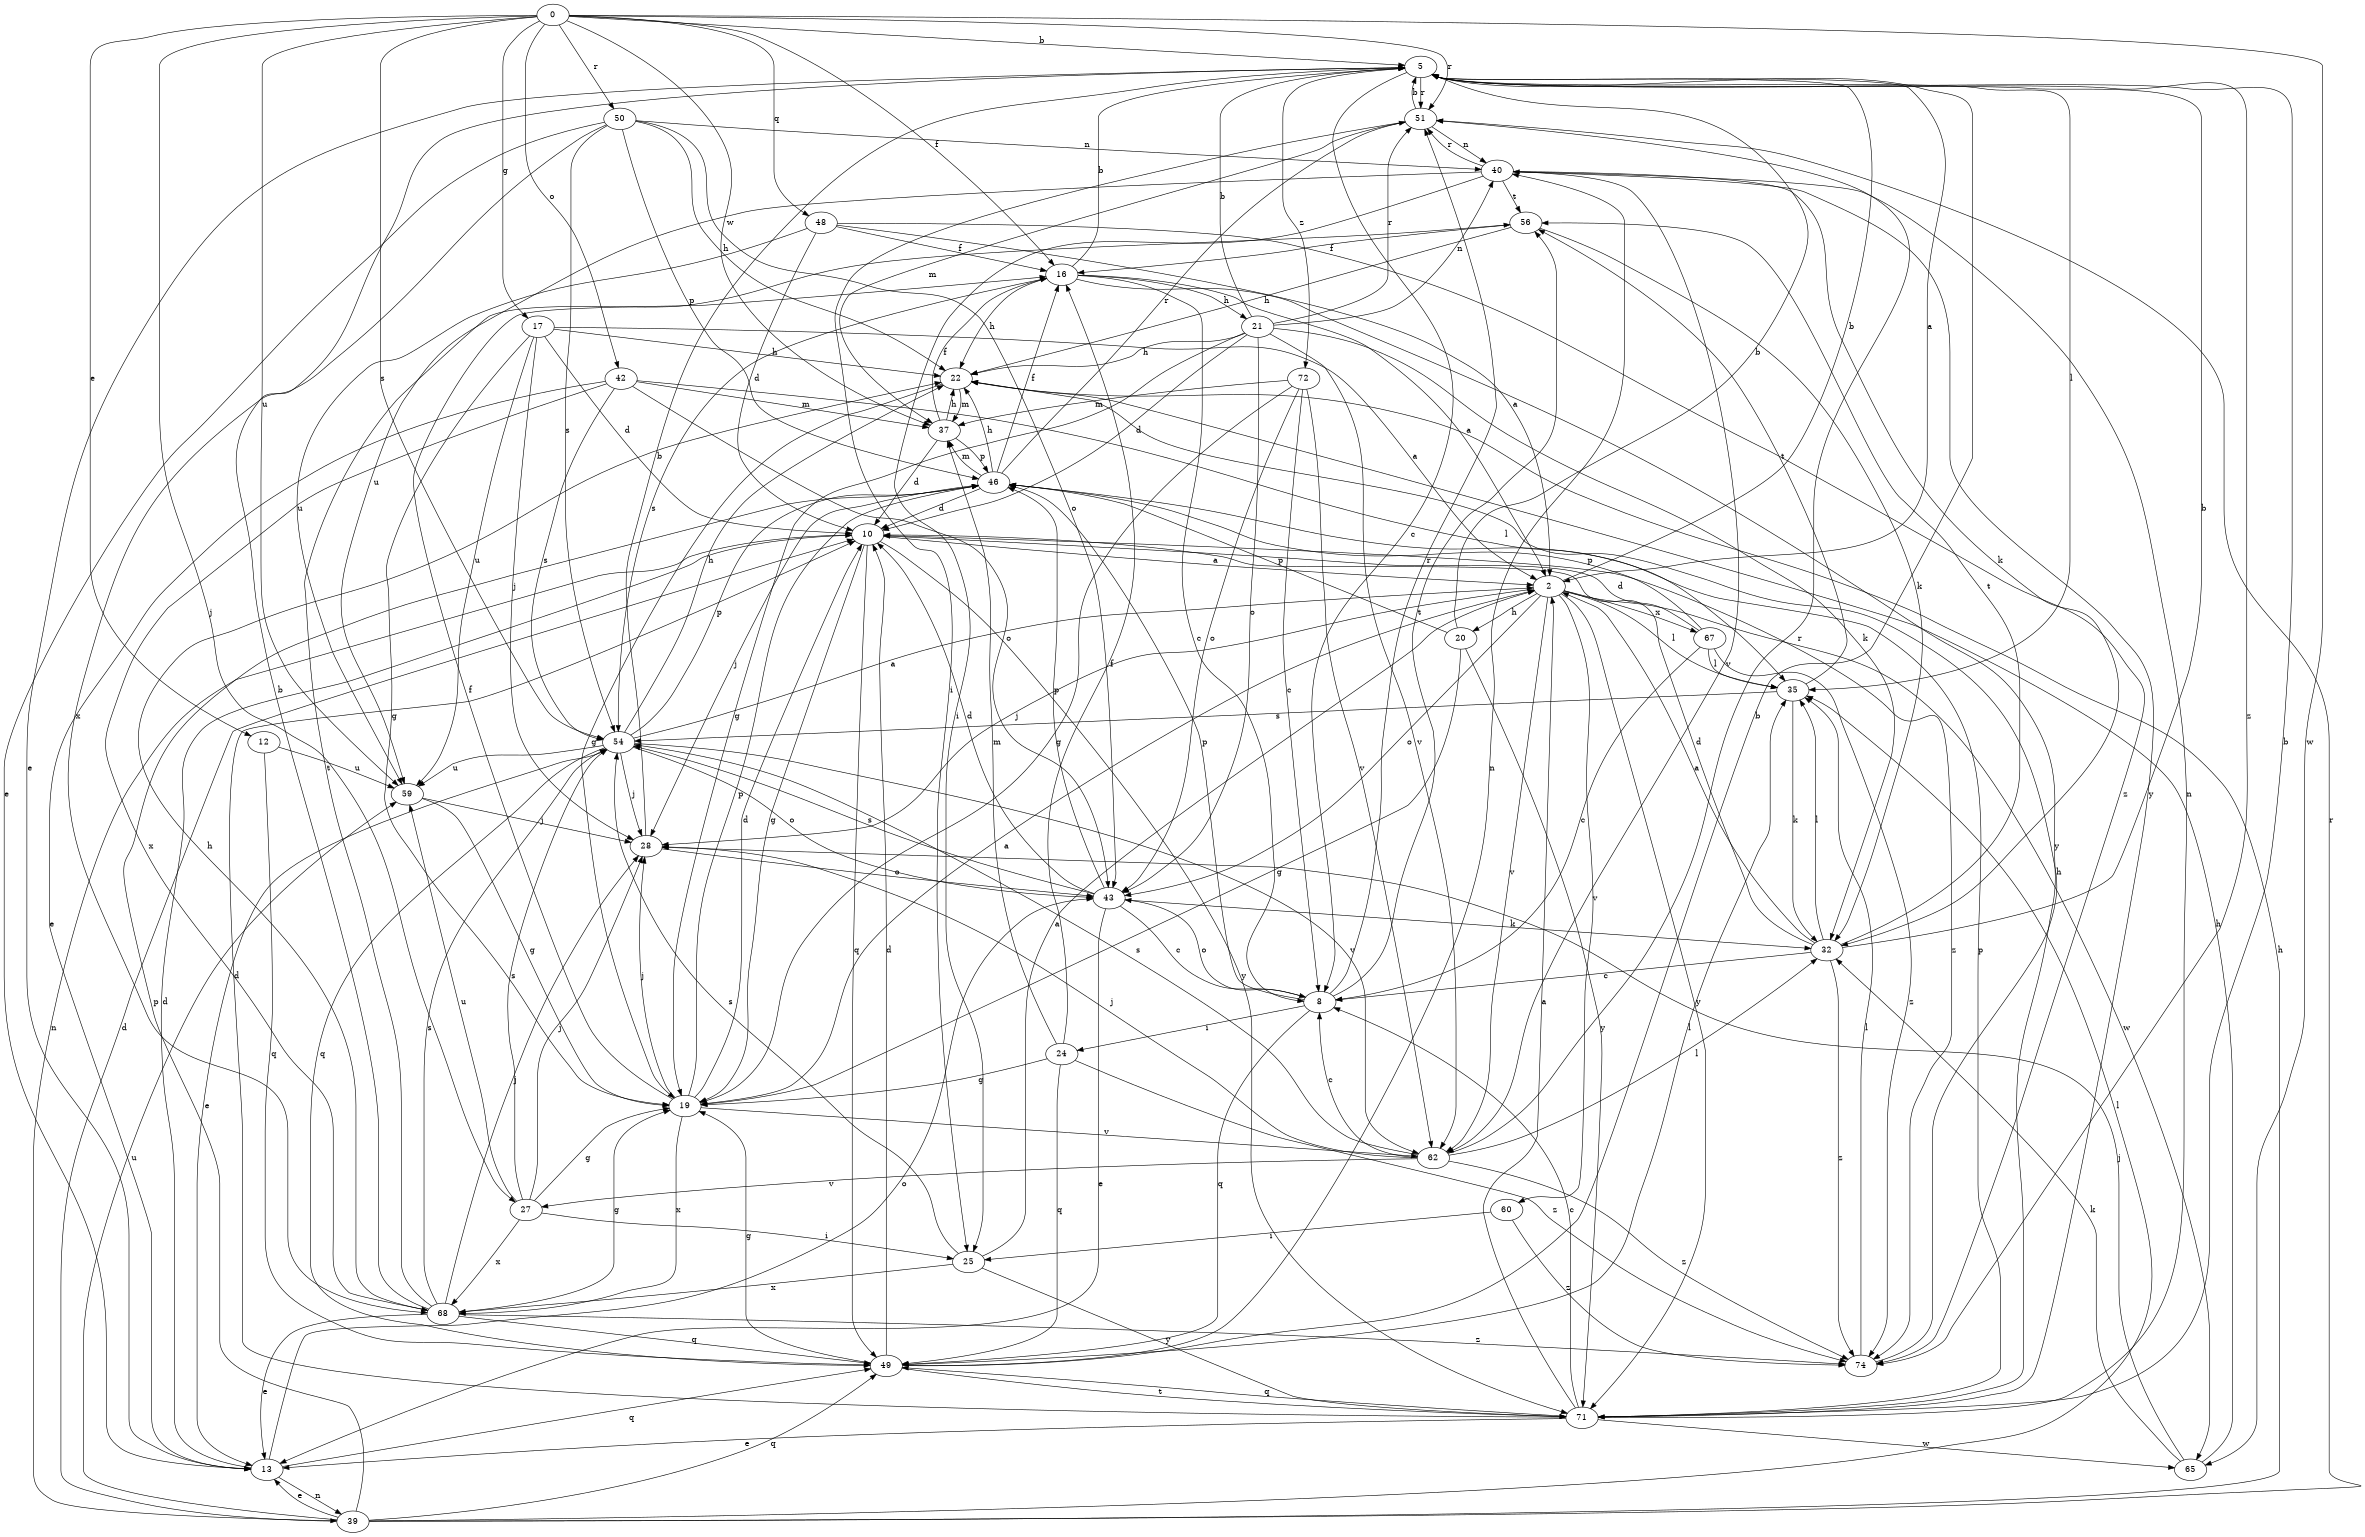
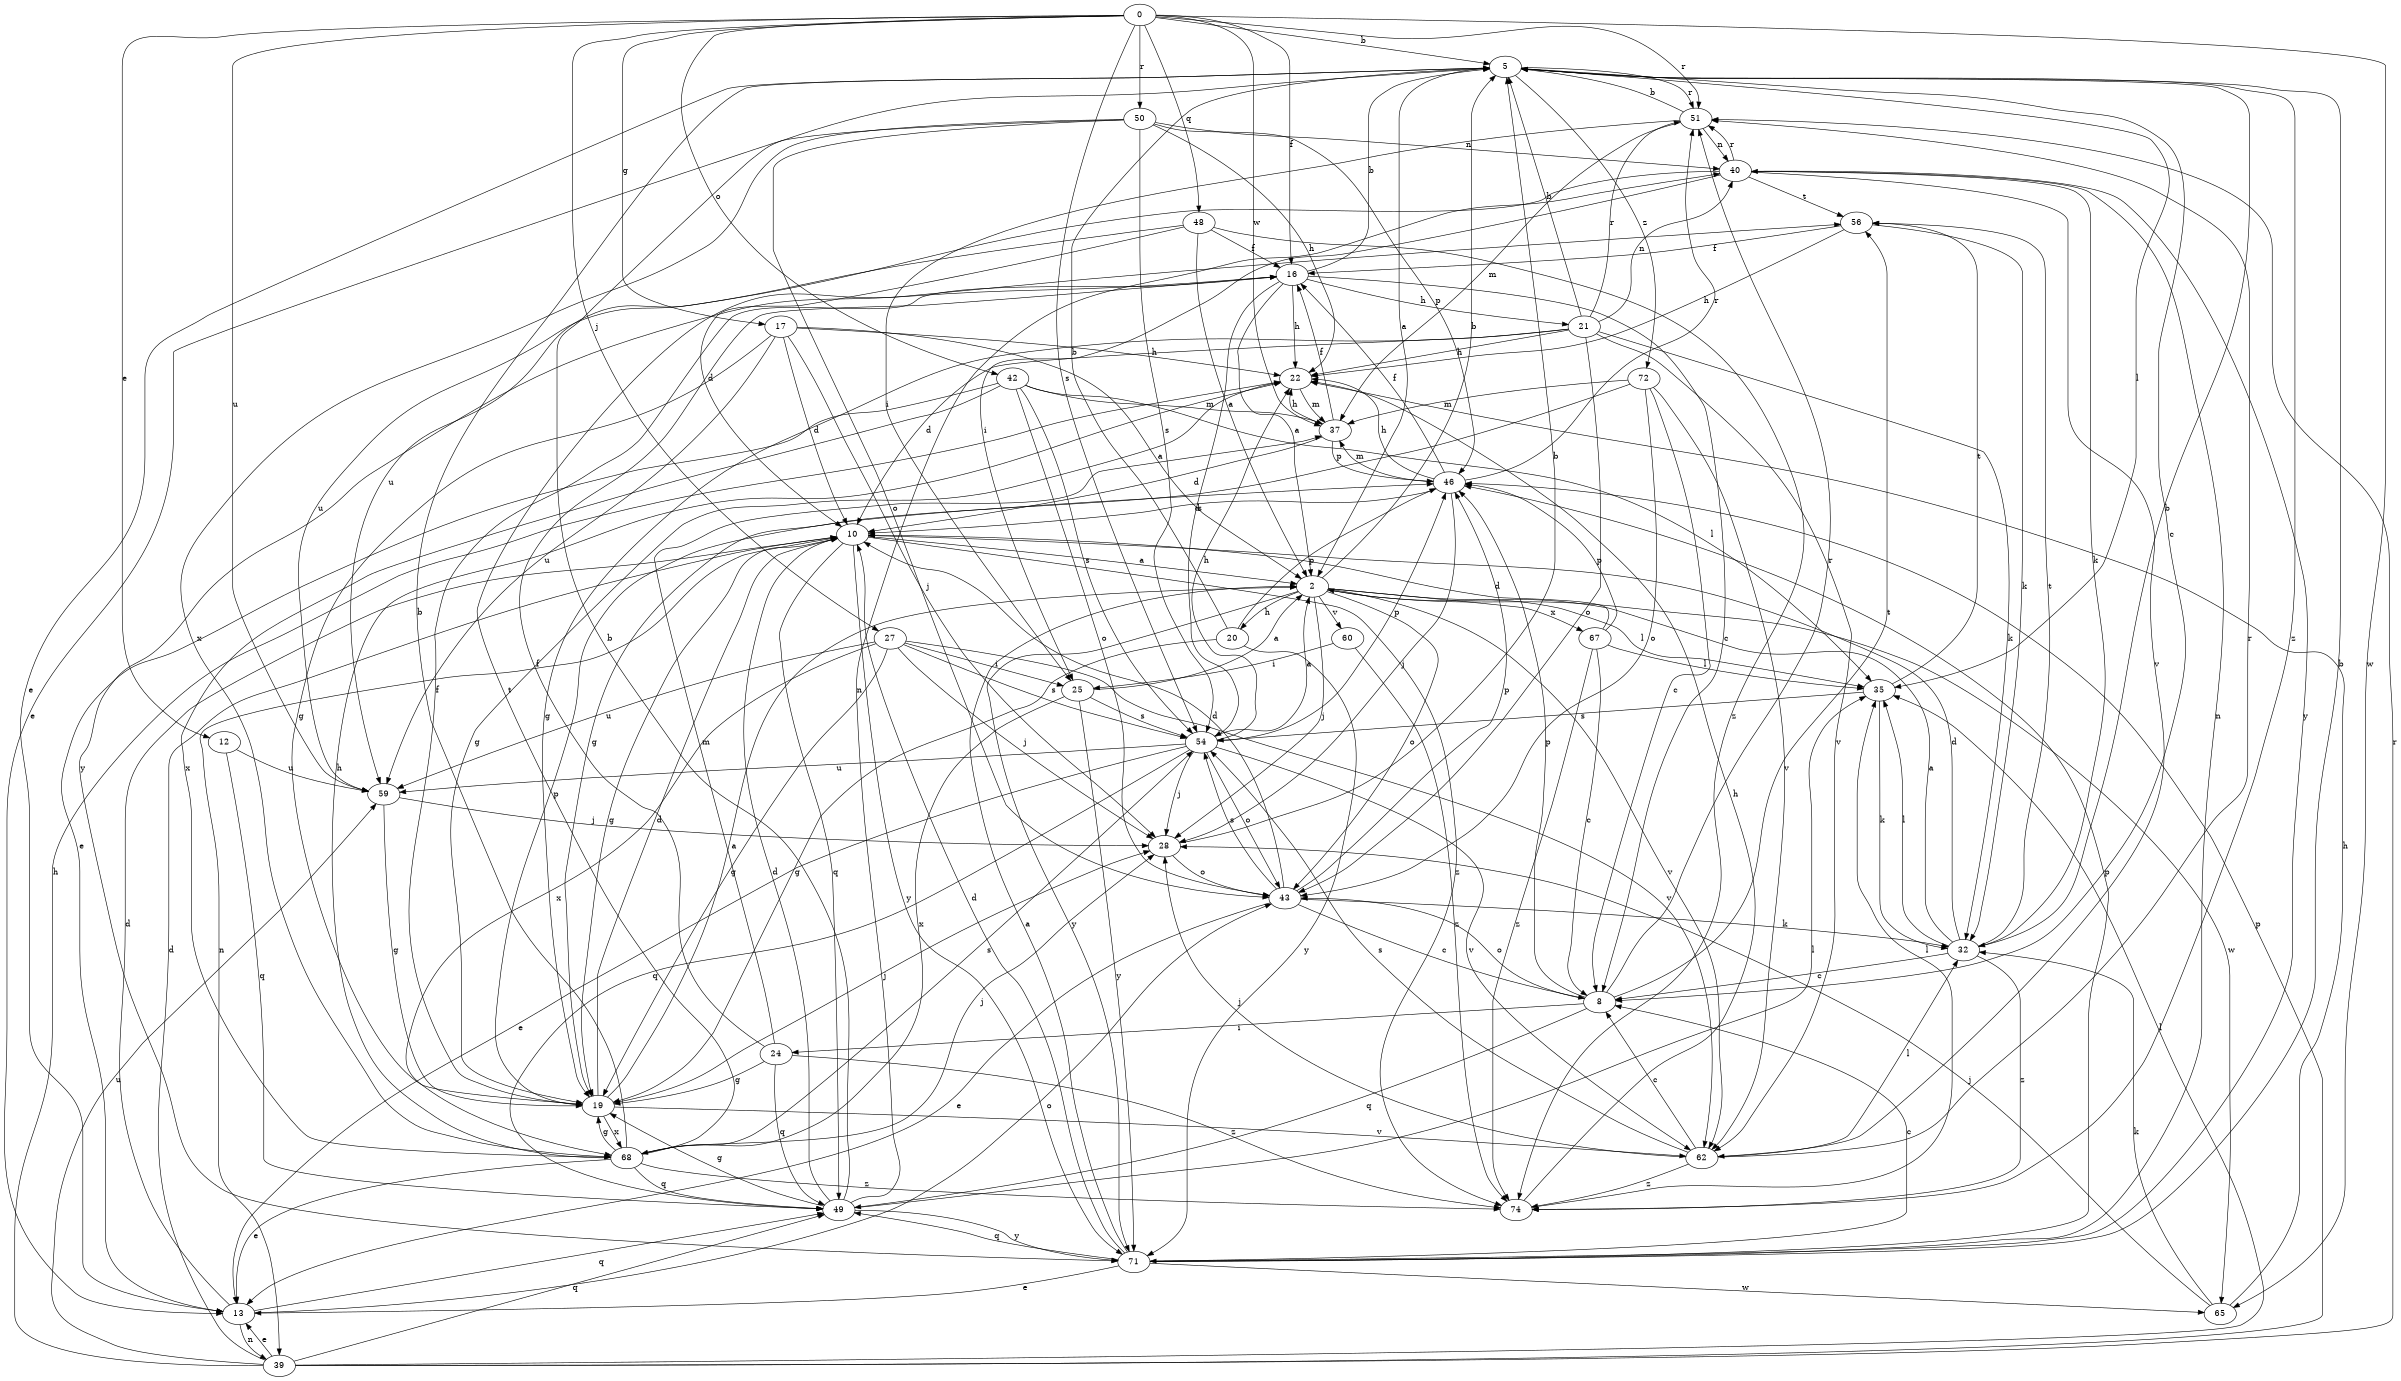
edge "62" -> "27": reversed
edge "49" -> "71": label "t" -> "y"
